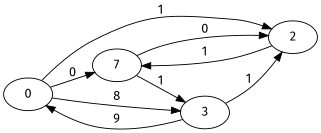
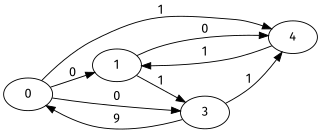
node "2": label "2" -> "4"
node "7": label "7" -> "1"
edge "0" -> "3": label "8" -> "0"
